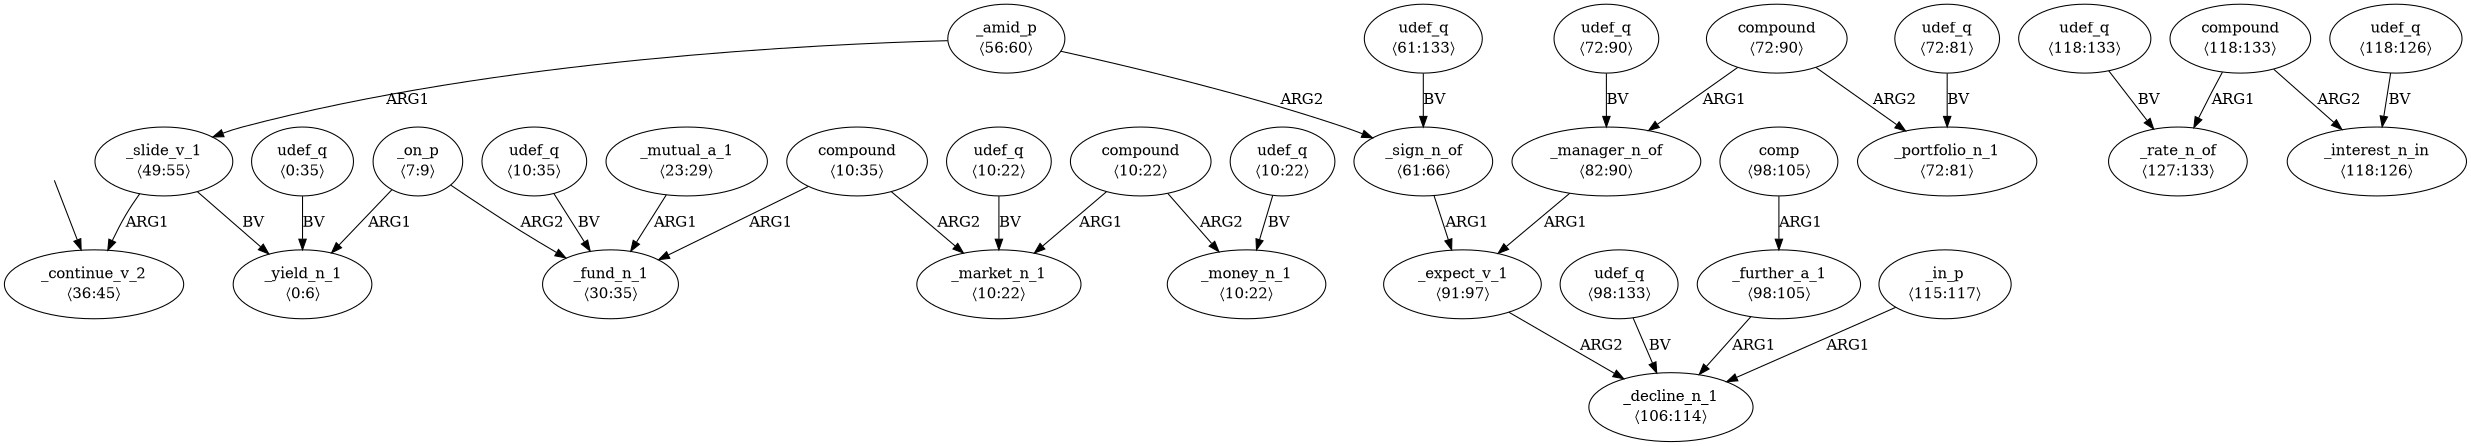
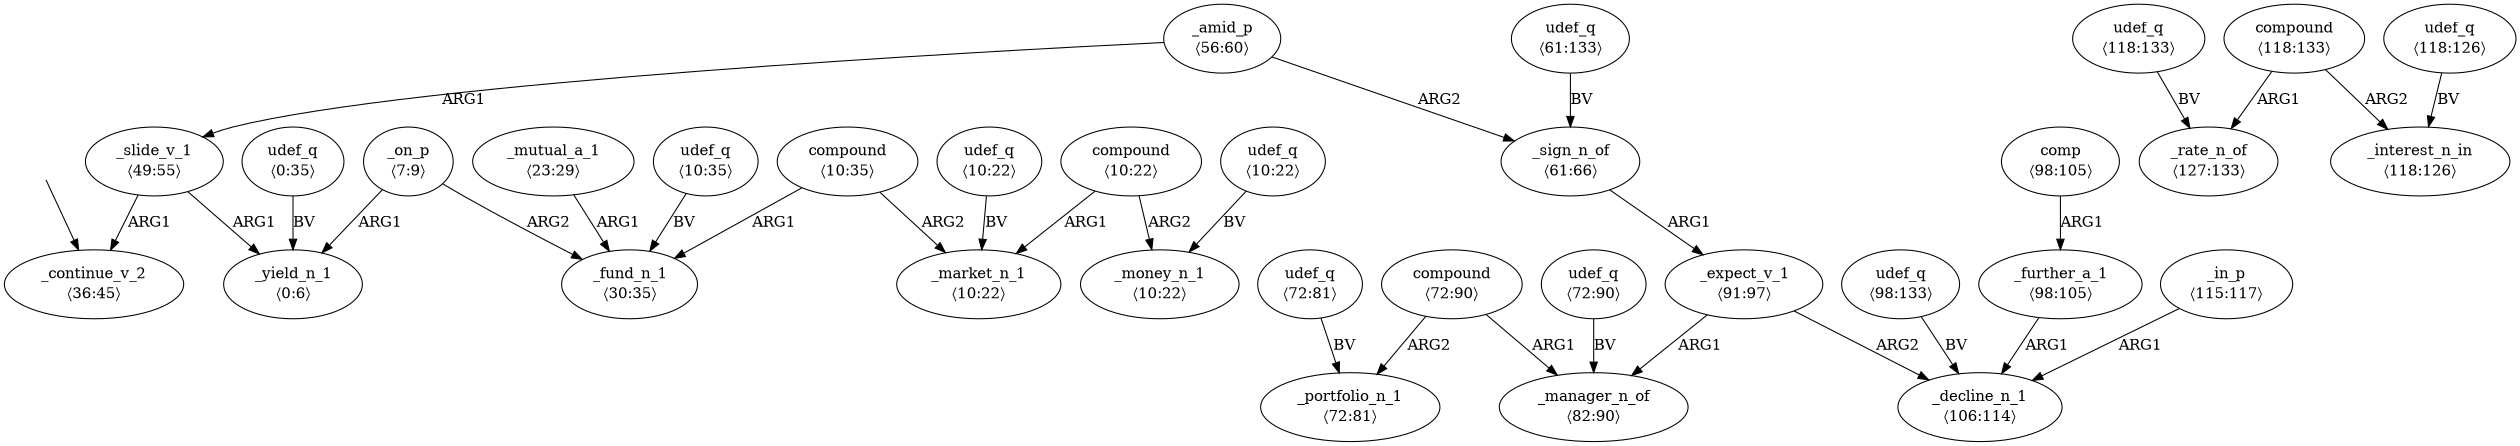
edge "_manager_n_of" -> "_expect_v_1": reversed
edge "_slide_v_1" -> "_yield_n_1": label "BV" -> "ARG1"
